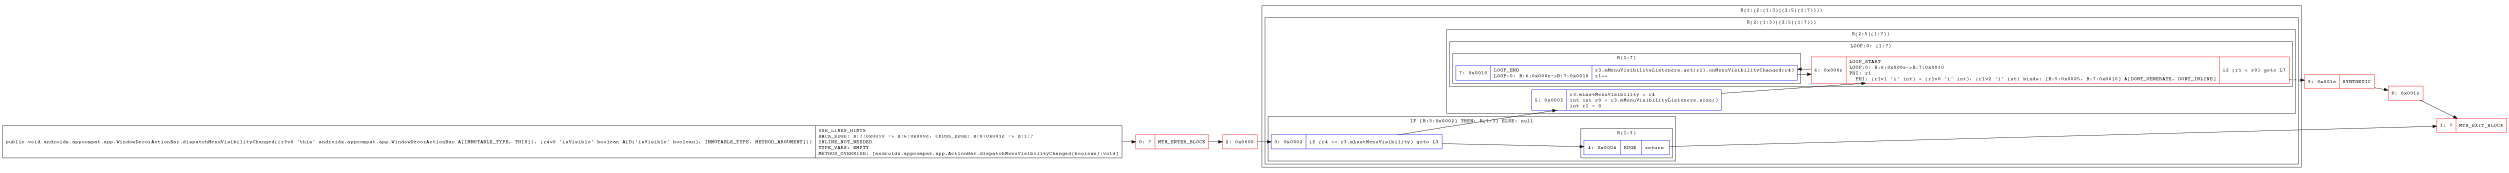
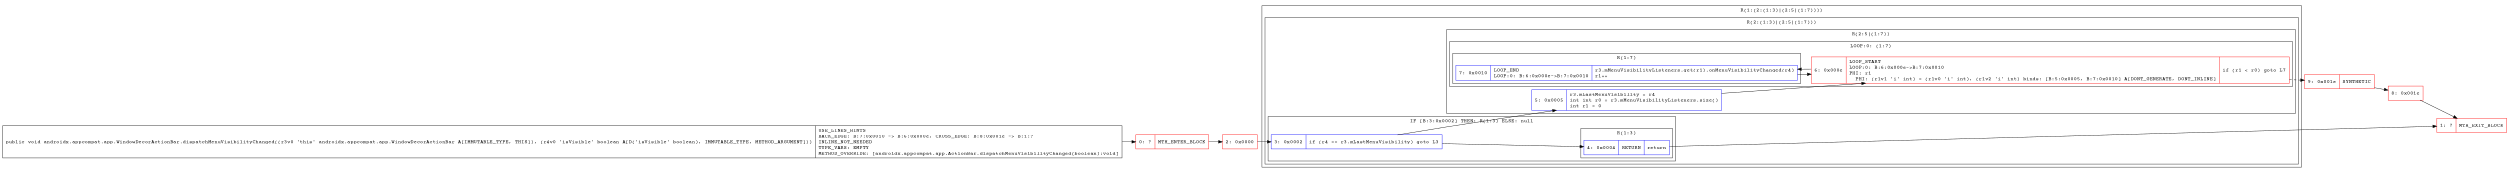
node "4: 0x0004": text "EDGE" -> "RETURN"
